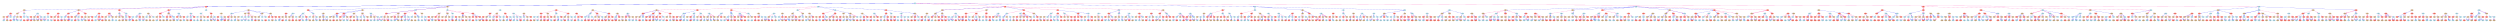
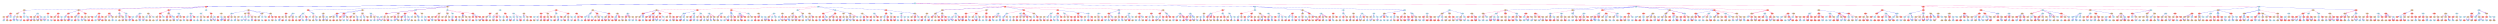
node "798": fillcolor lightblue -> salmon
